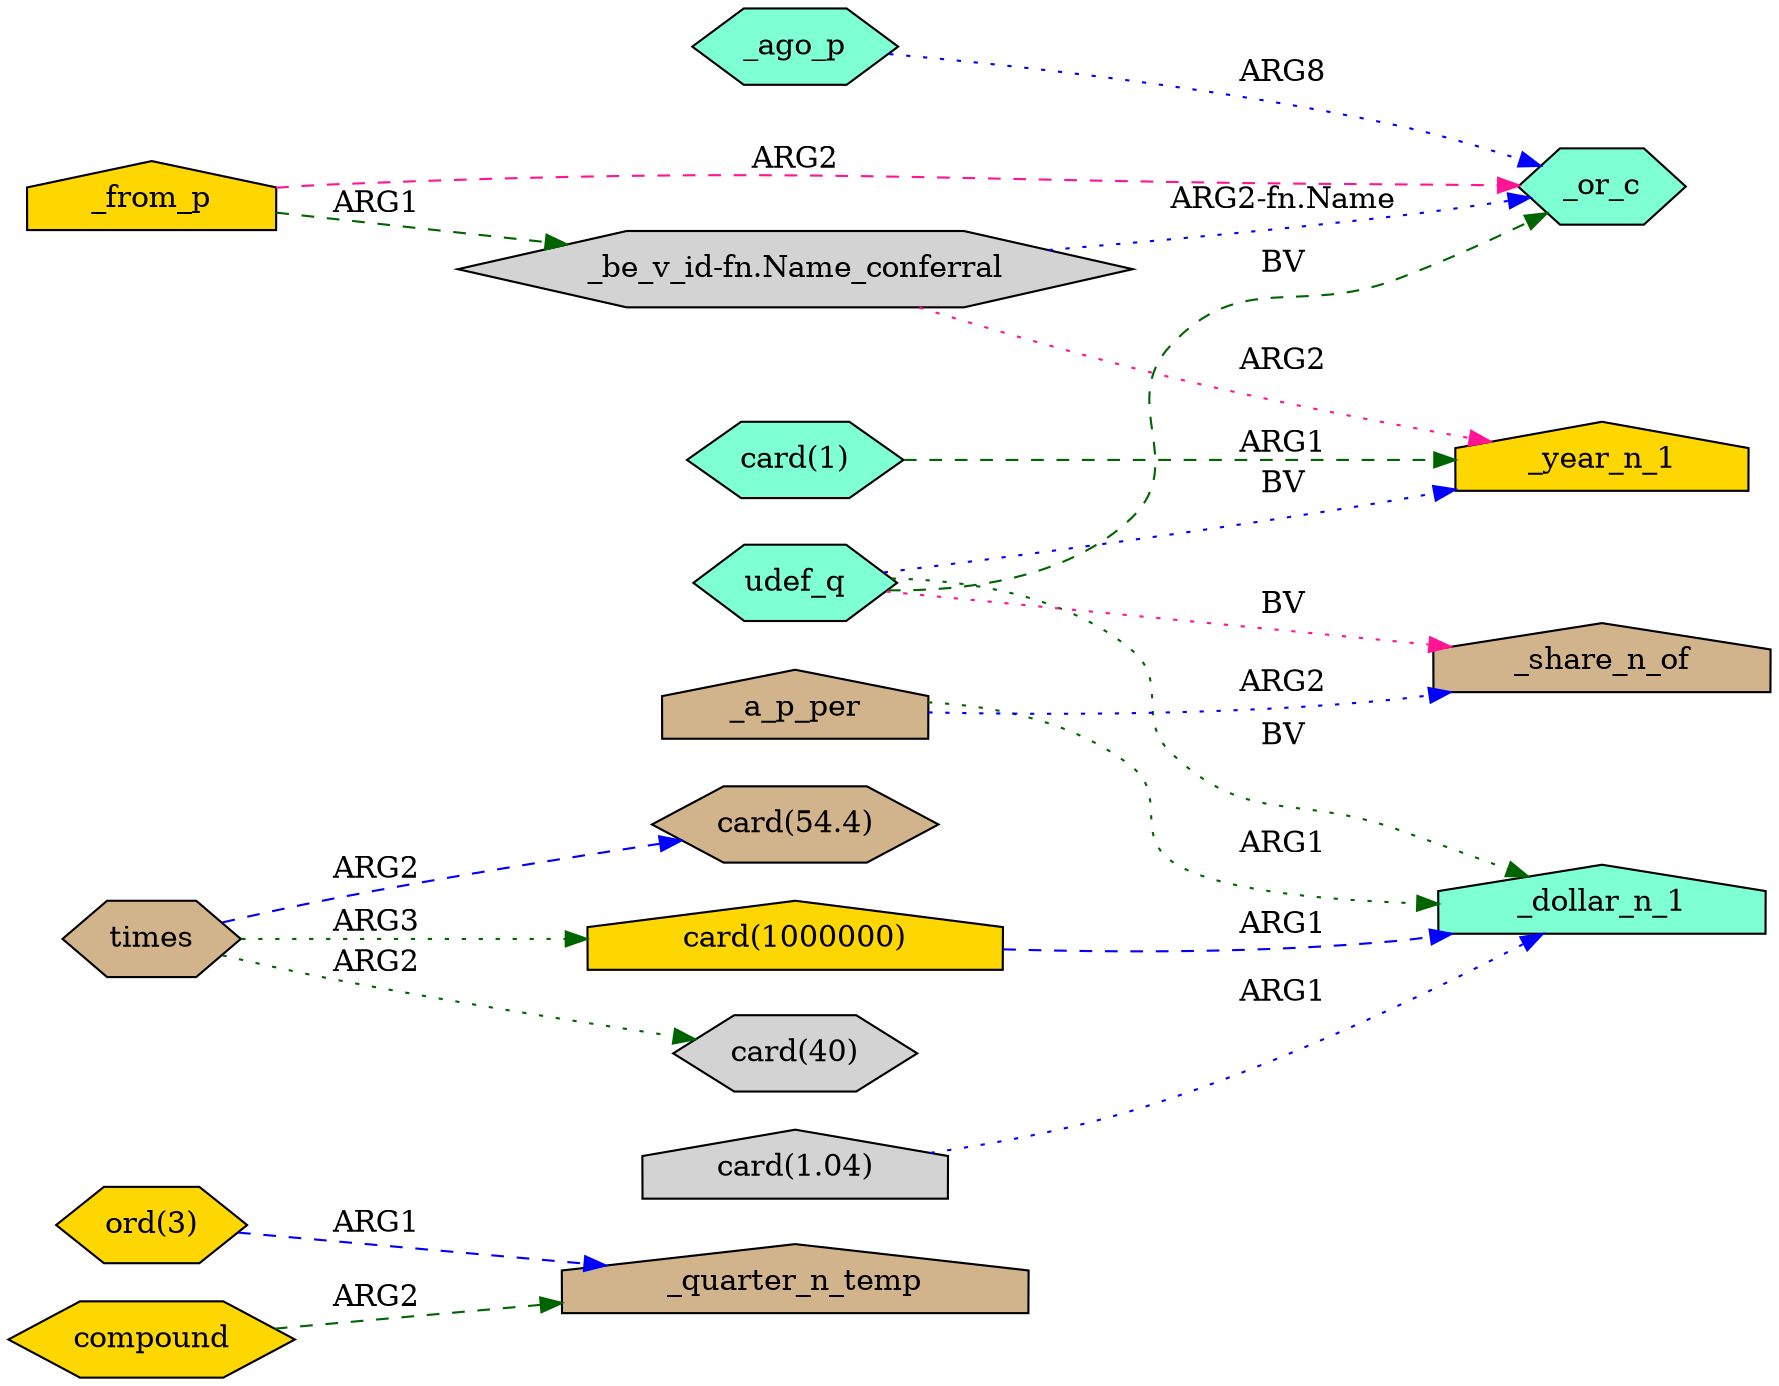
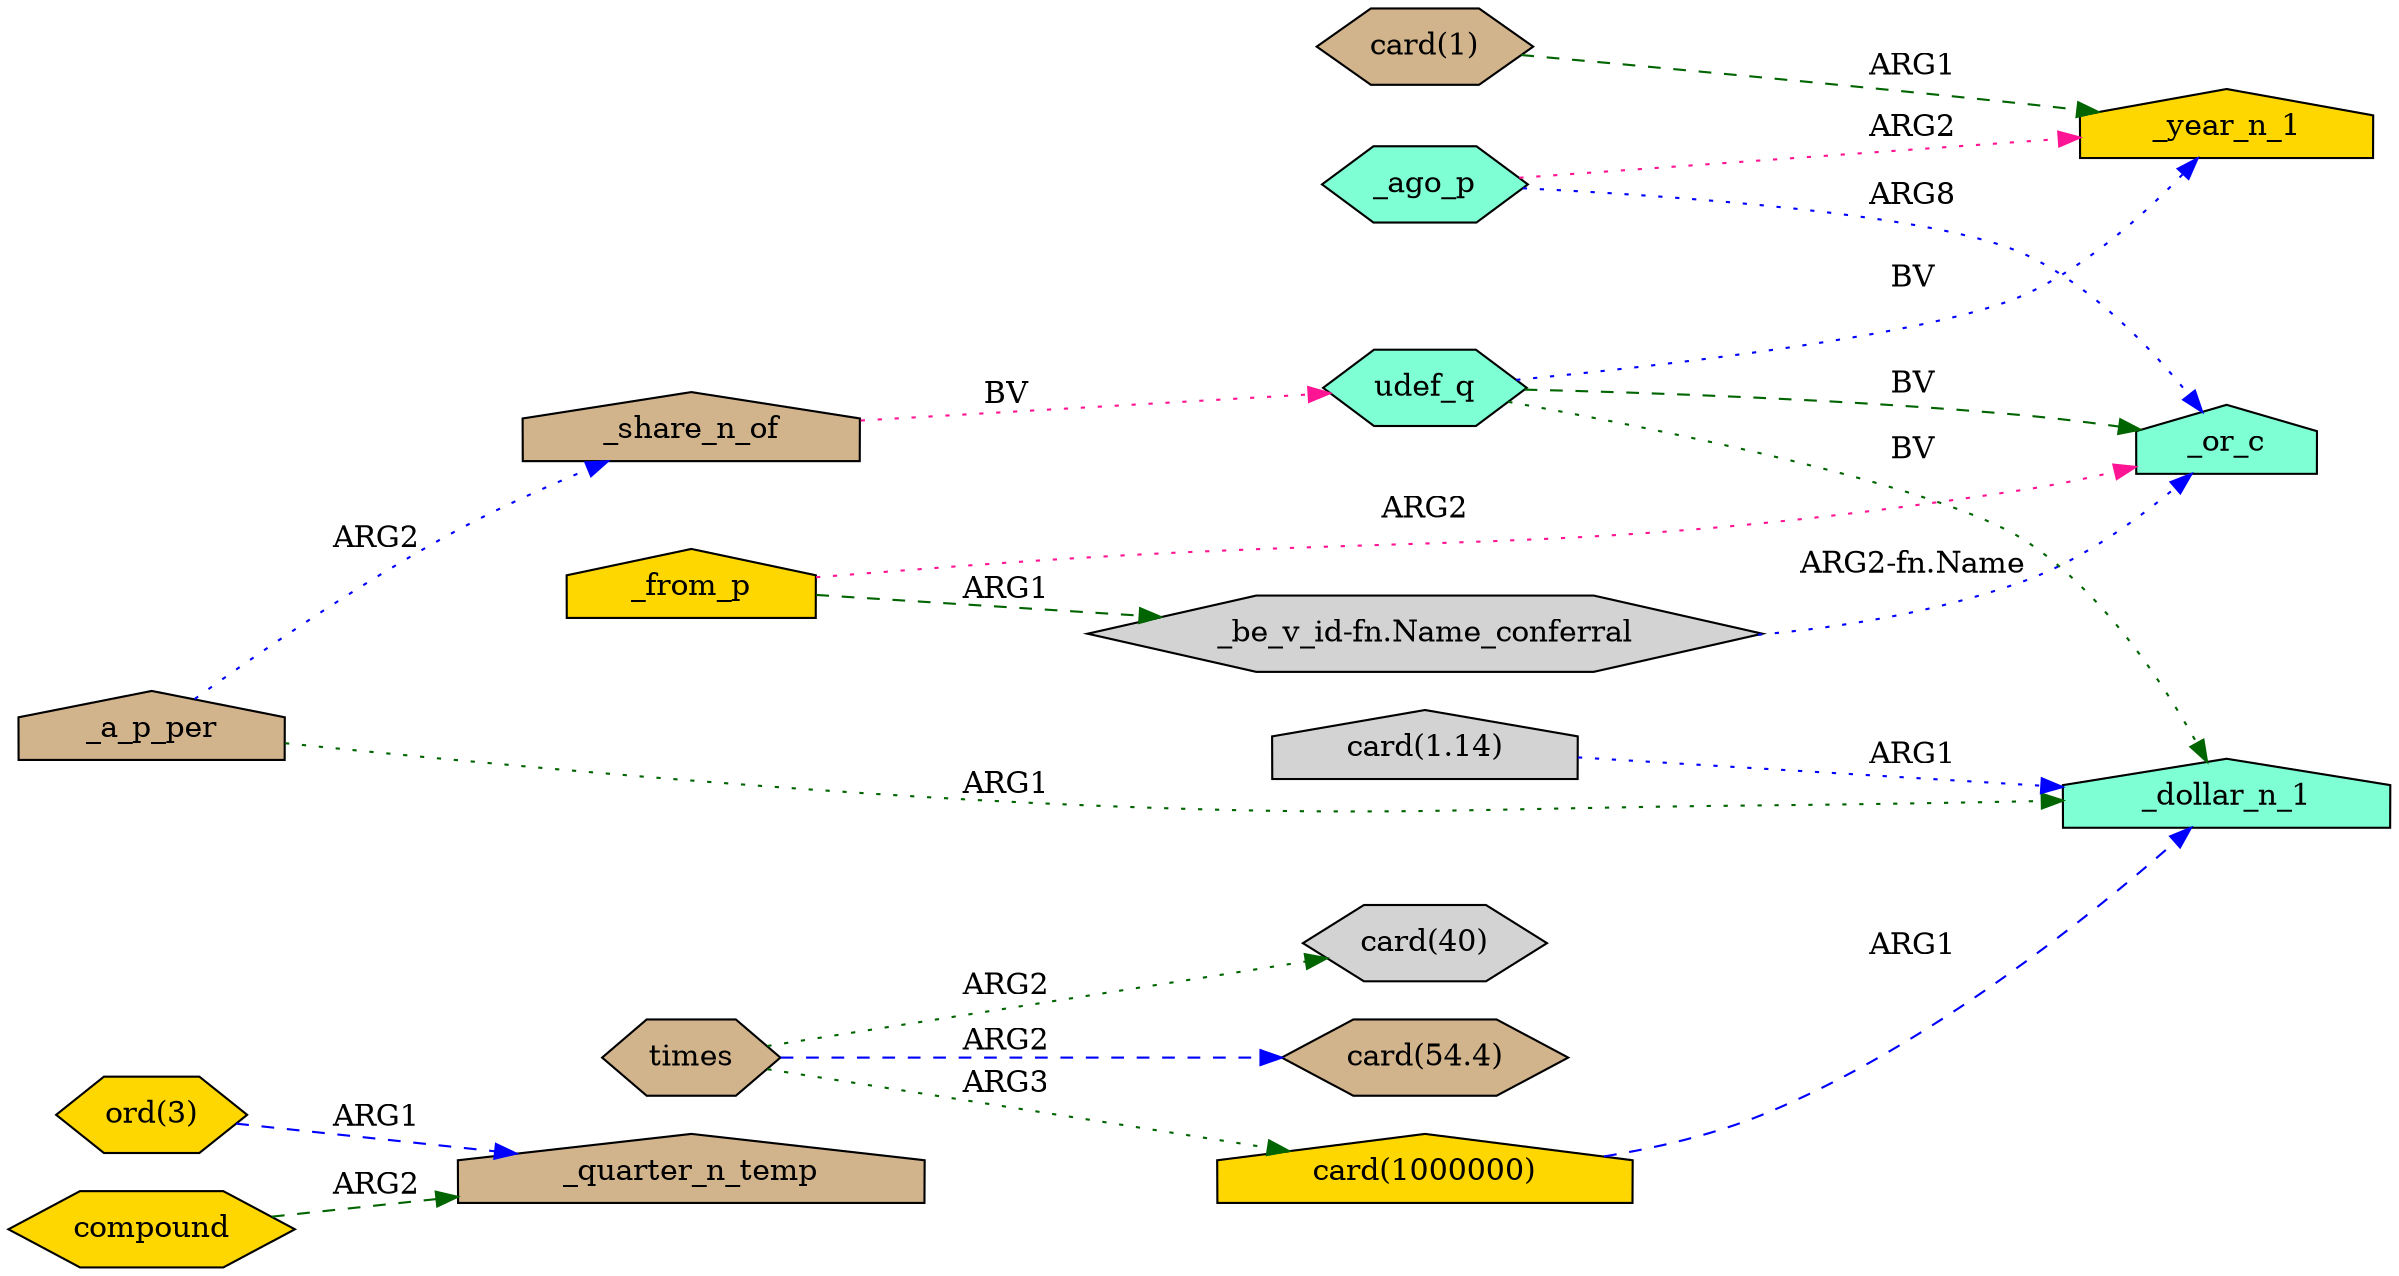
edge "_from_p" -> "_or_c": style dashed -> dotted
node "_or_c": shape hexagon -> house
edge "_be_v_id-fn.Name_conferral" -> "_year_n_1": now "_ago_p" -> "_year_n_1"
node "card(1)": fillcolor aquamarine -> tan
edge "udef_q" -> "_share_n_of": reversed
node "card(1.04)": label "card(1.04)" -> "card(1.14)"
